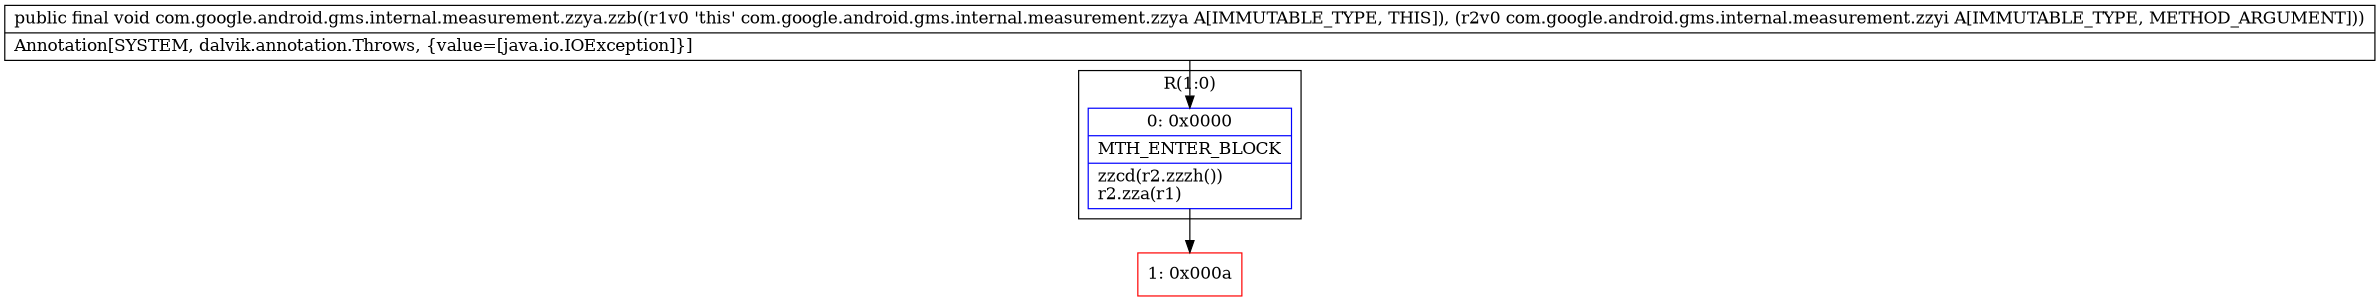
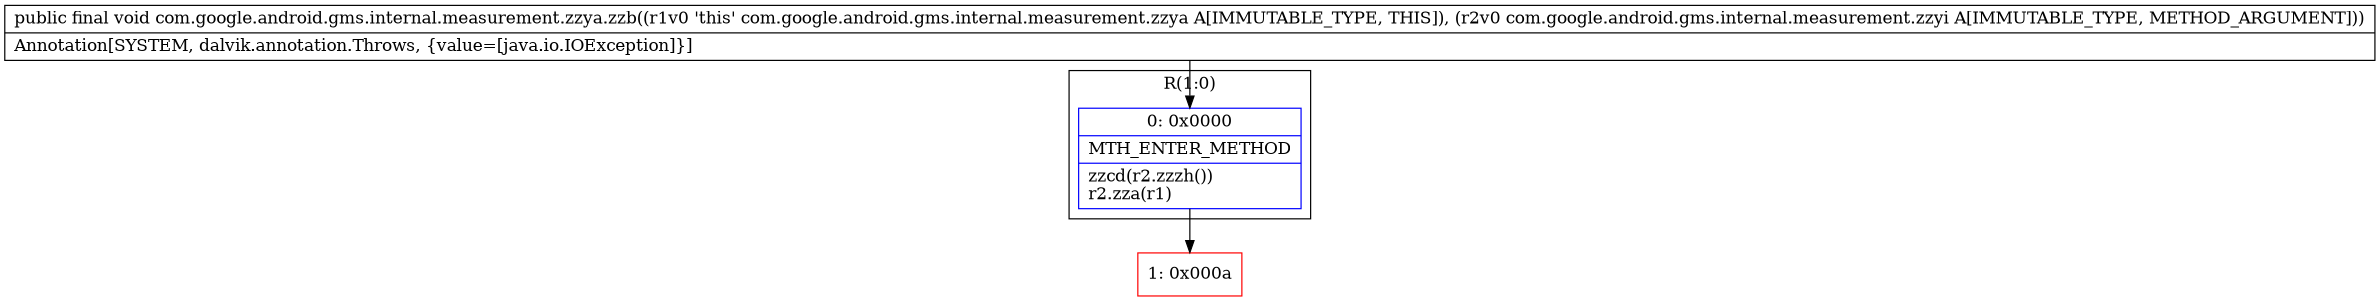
node "0: 0x0000": text "MTH_ENTER_BLOCK" -> "MTH_ENTER_METHOD"
